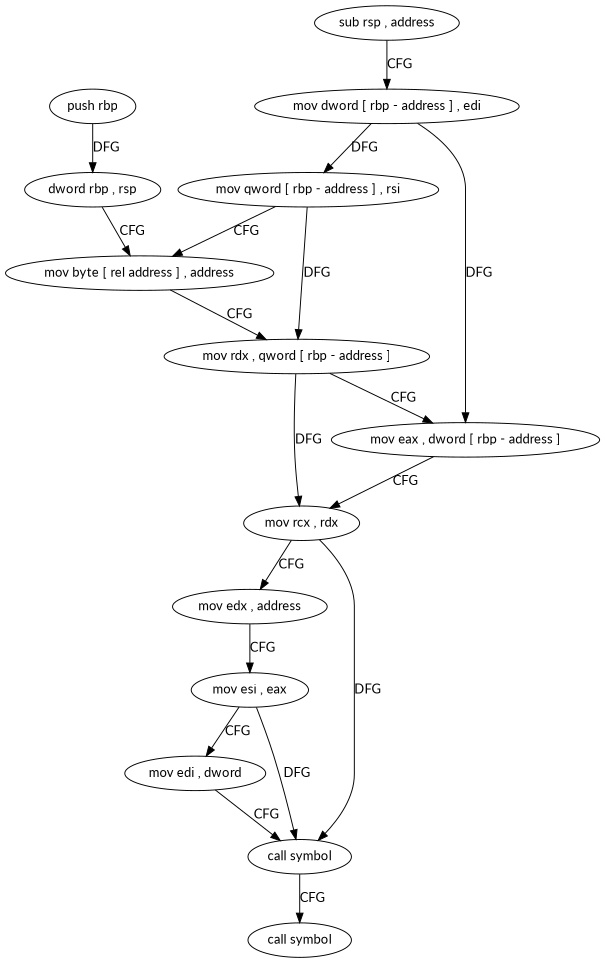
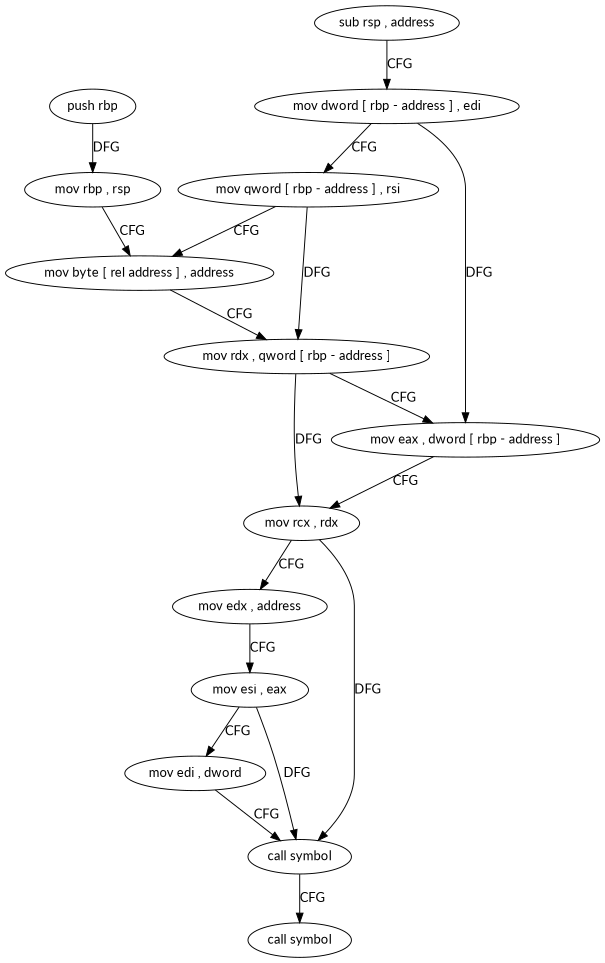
edge "mov dword [ rbp - address ] , edi" -> "mov qword [ rbp - address ] , rsi": label "DFG" -> "CFG"
node "dword rbp , rsp": label "dword rbp , rsp" -> "mov rbp , rsp"
